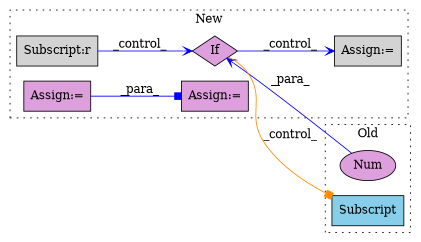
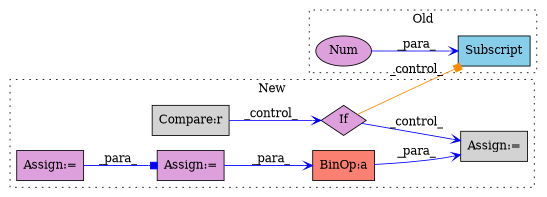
node "Subscript:r": label "Subscript:r" -> "Compare:r"
edge "Num" -> "If": now "Num" -> "Subscript"
node "BinOp:a": added
